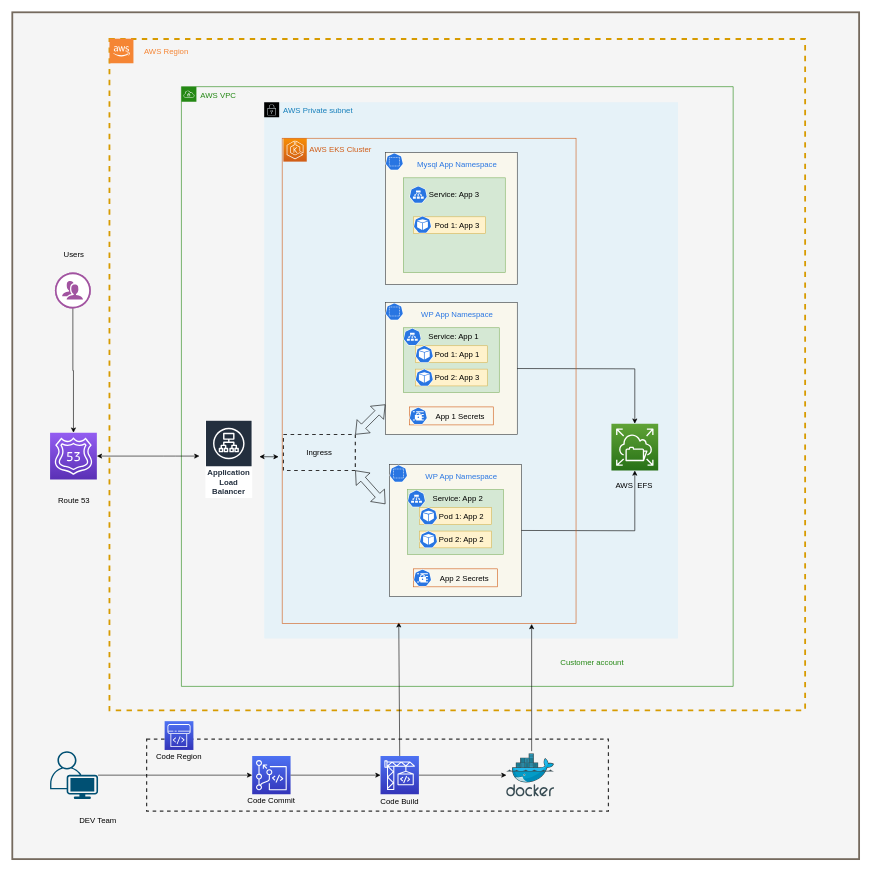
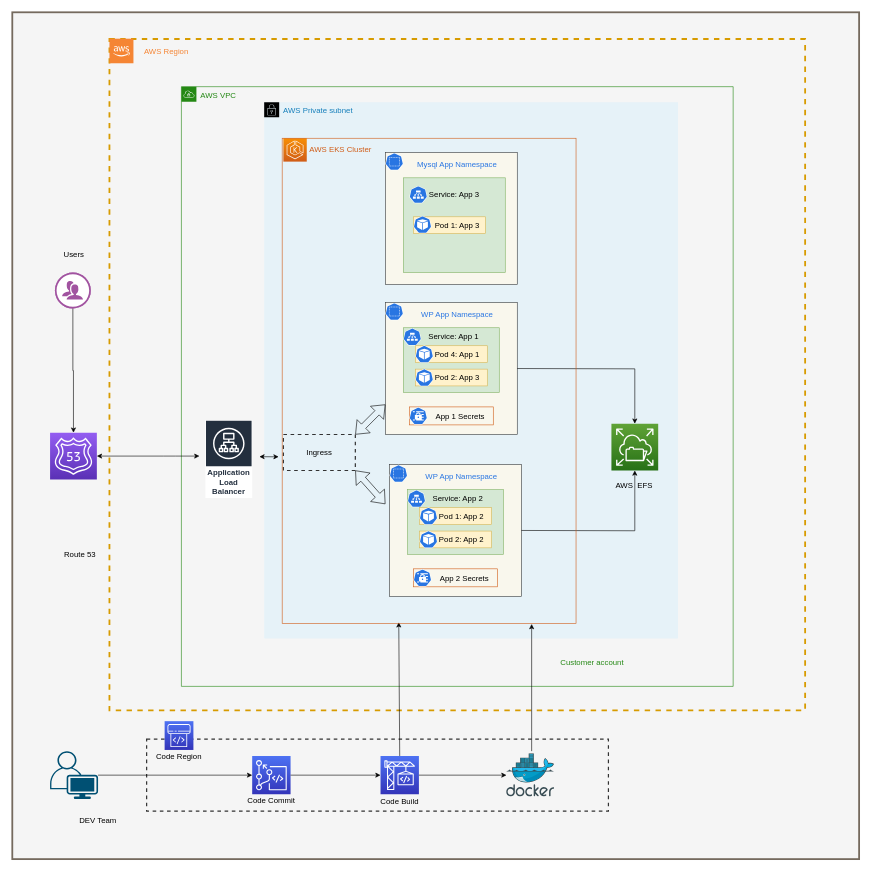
node "Pod 1: App 1": label "Pod 1: App 1" -> "Pod 4: App 1"
node "Route 53": moved (74, 501) -> (80, 555)
